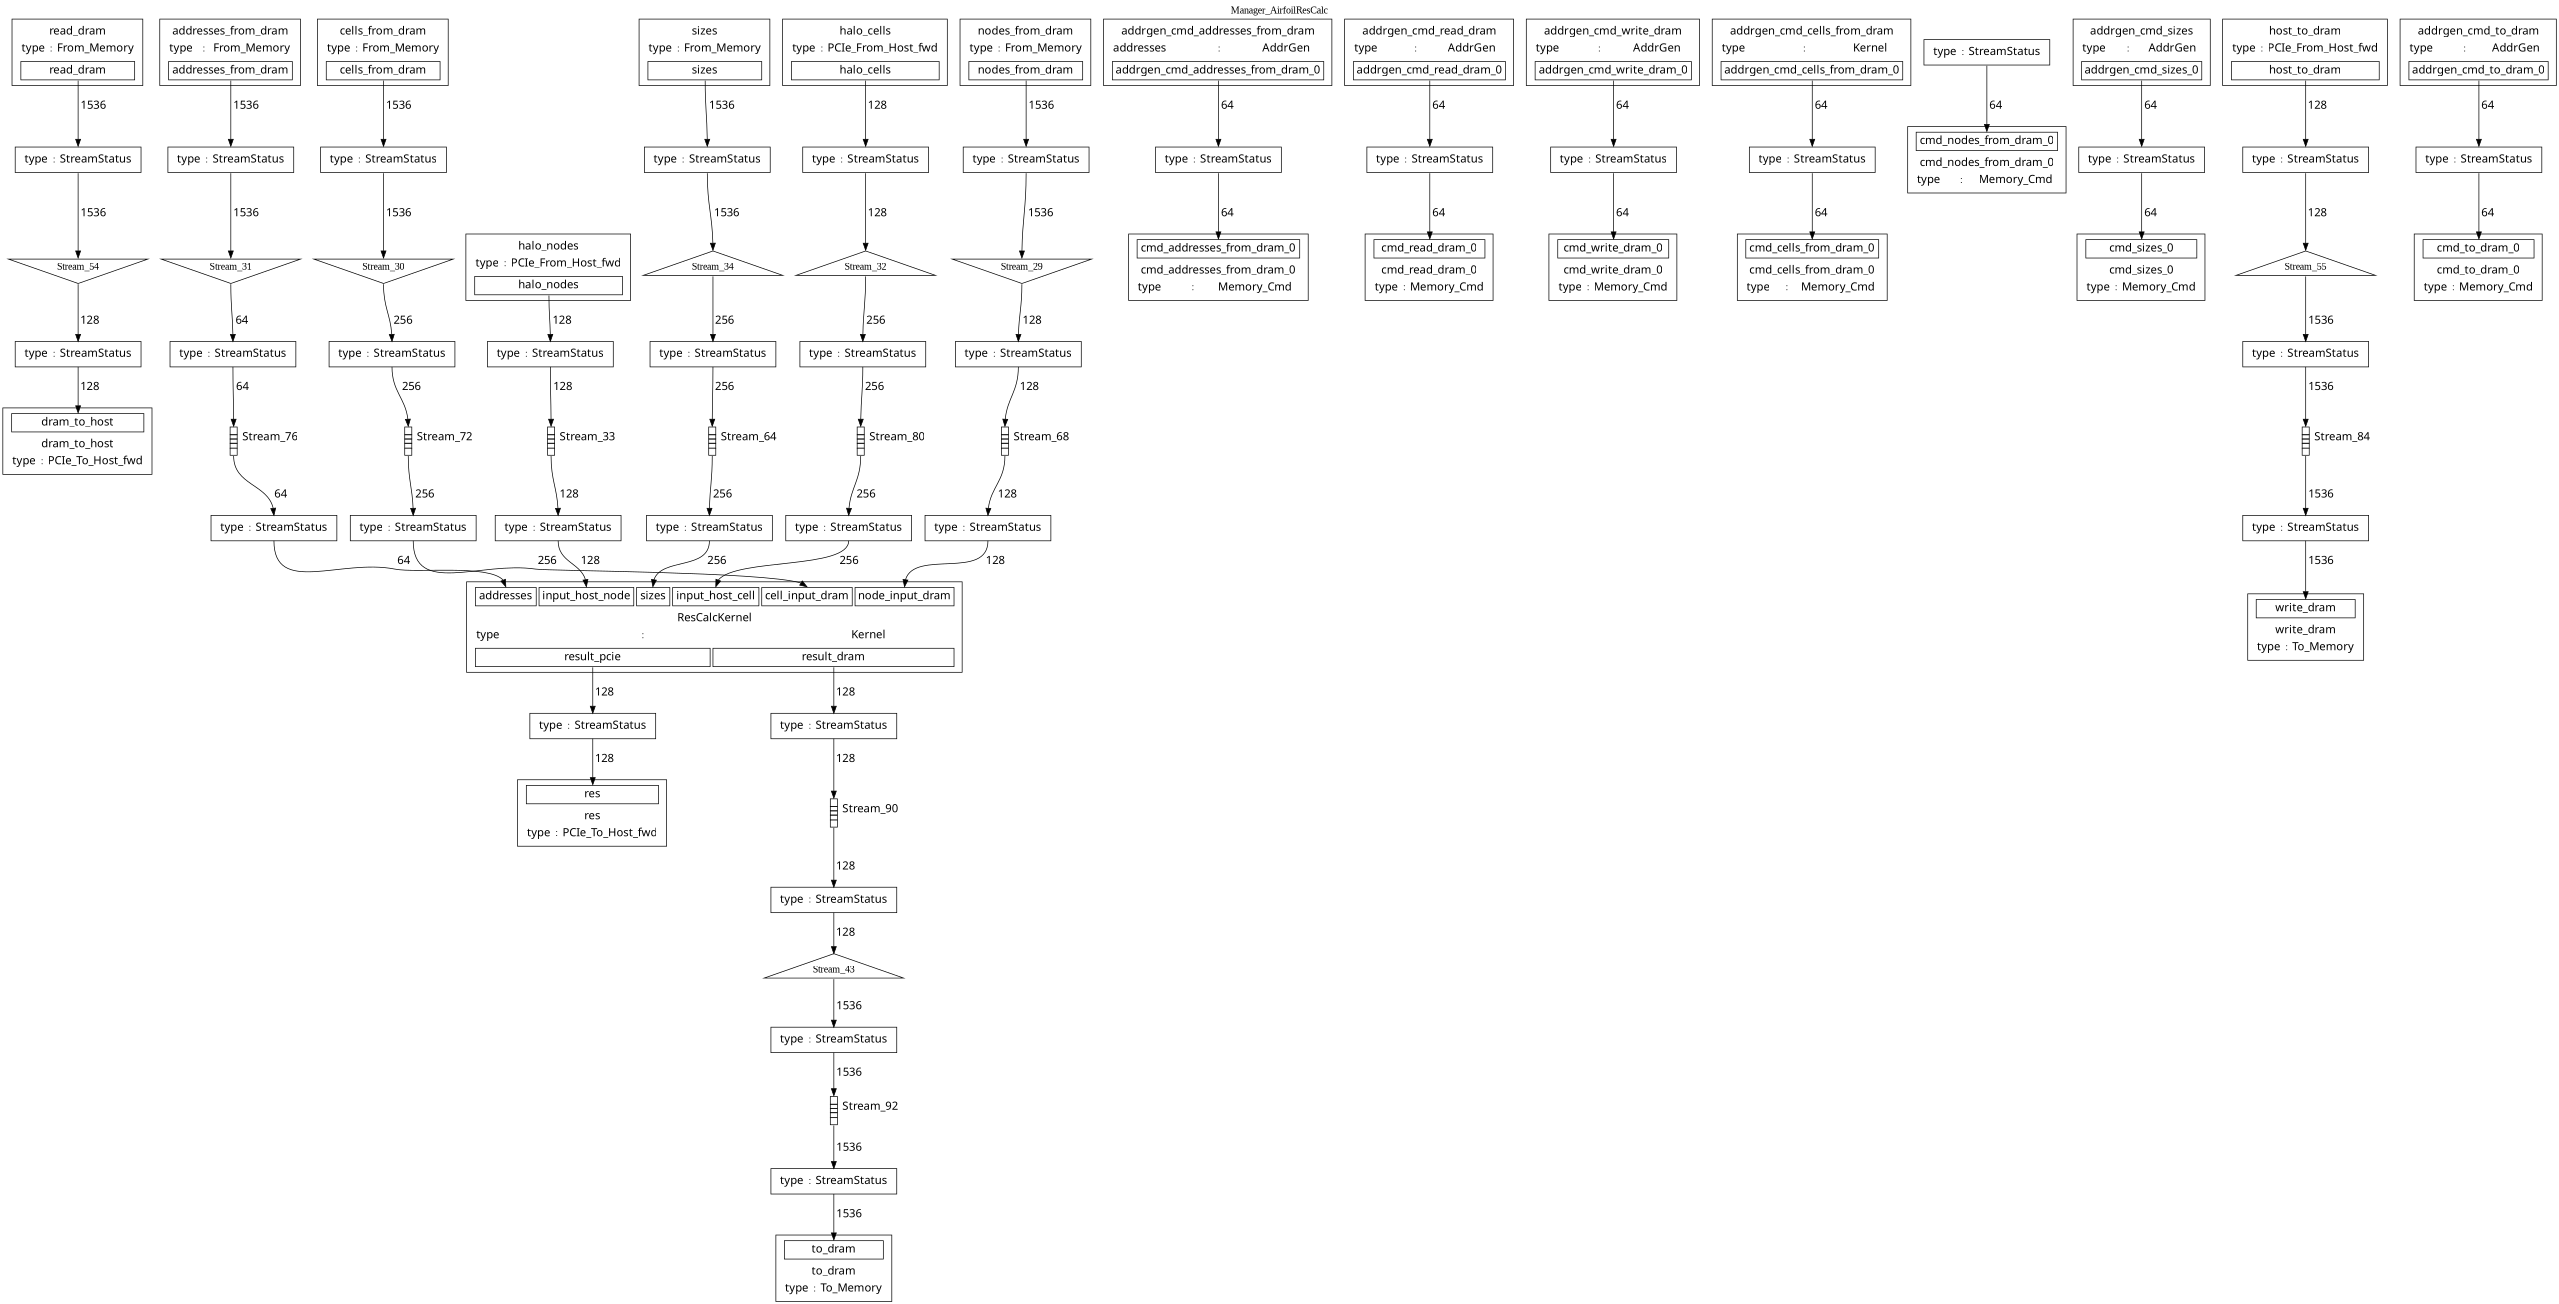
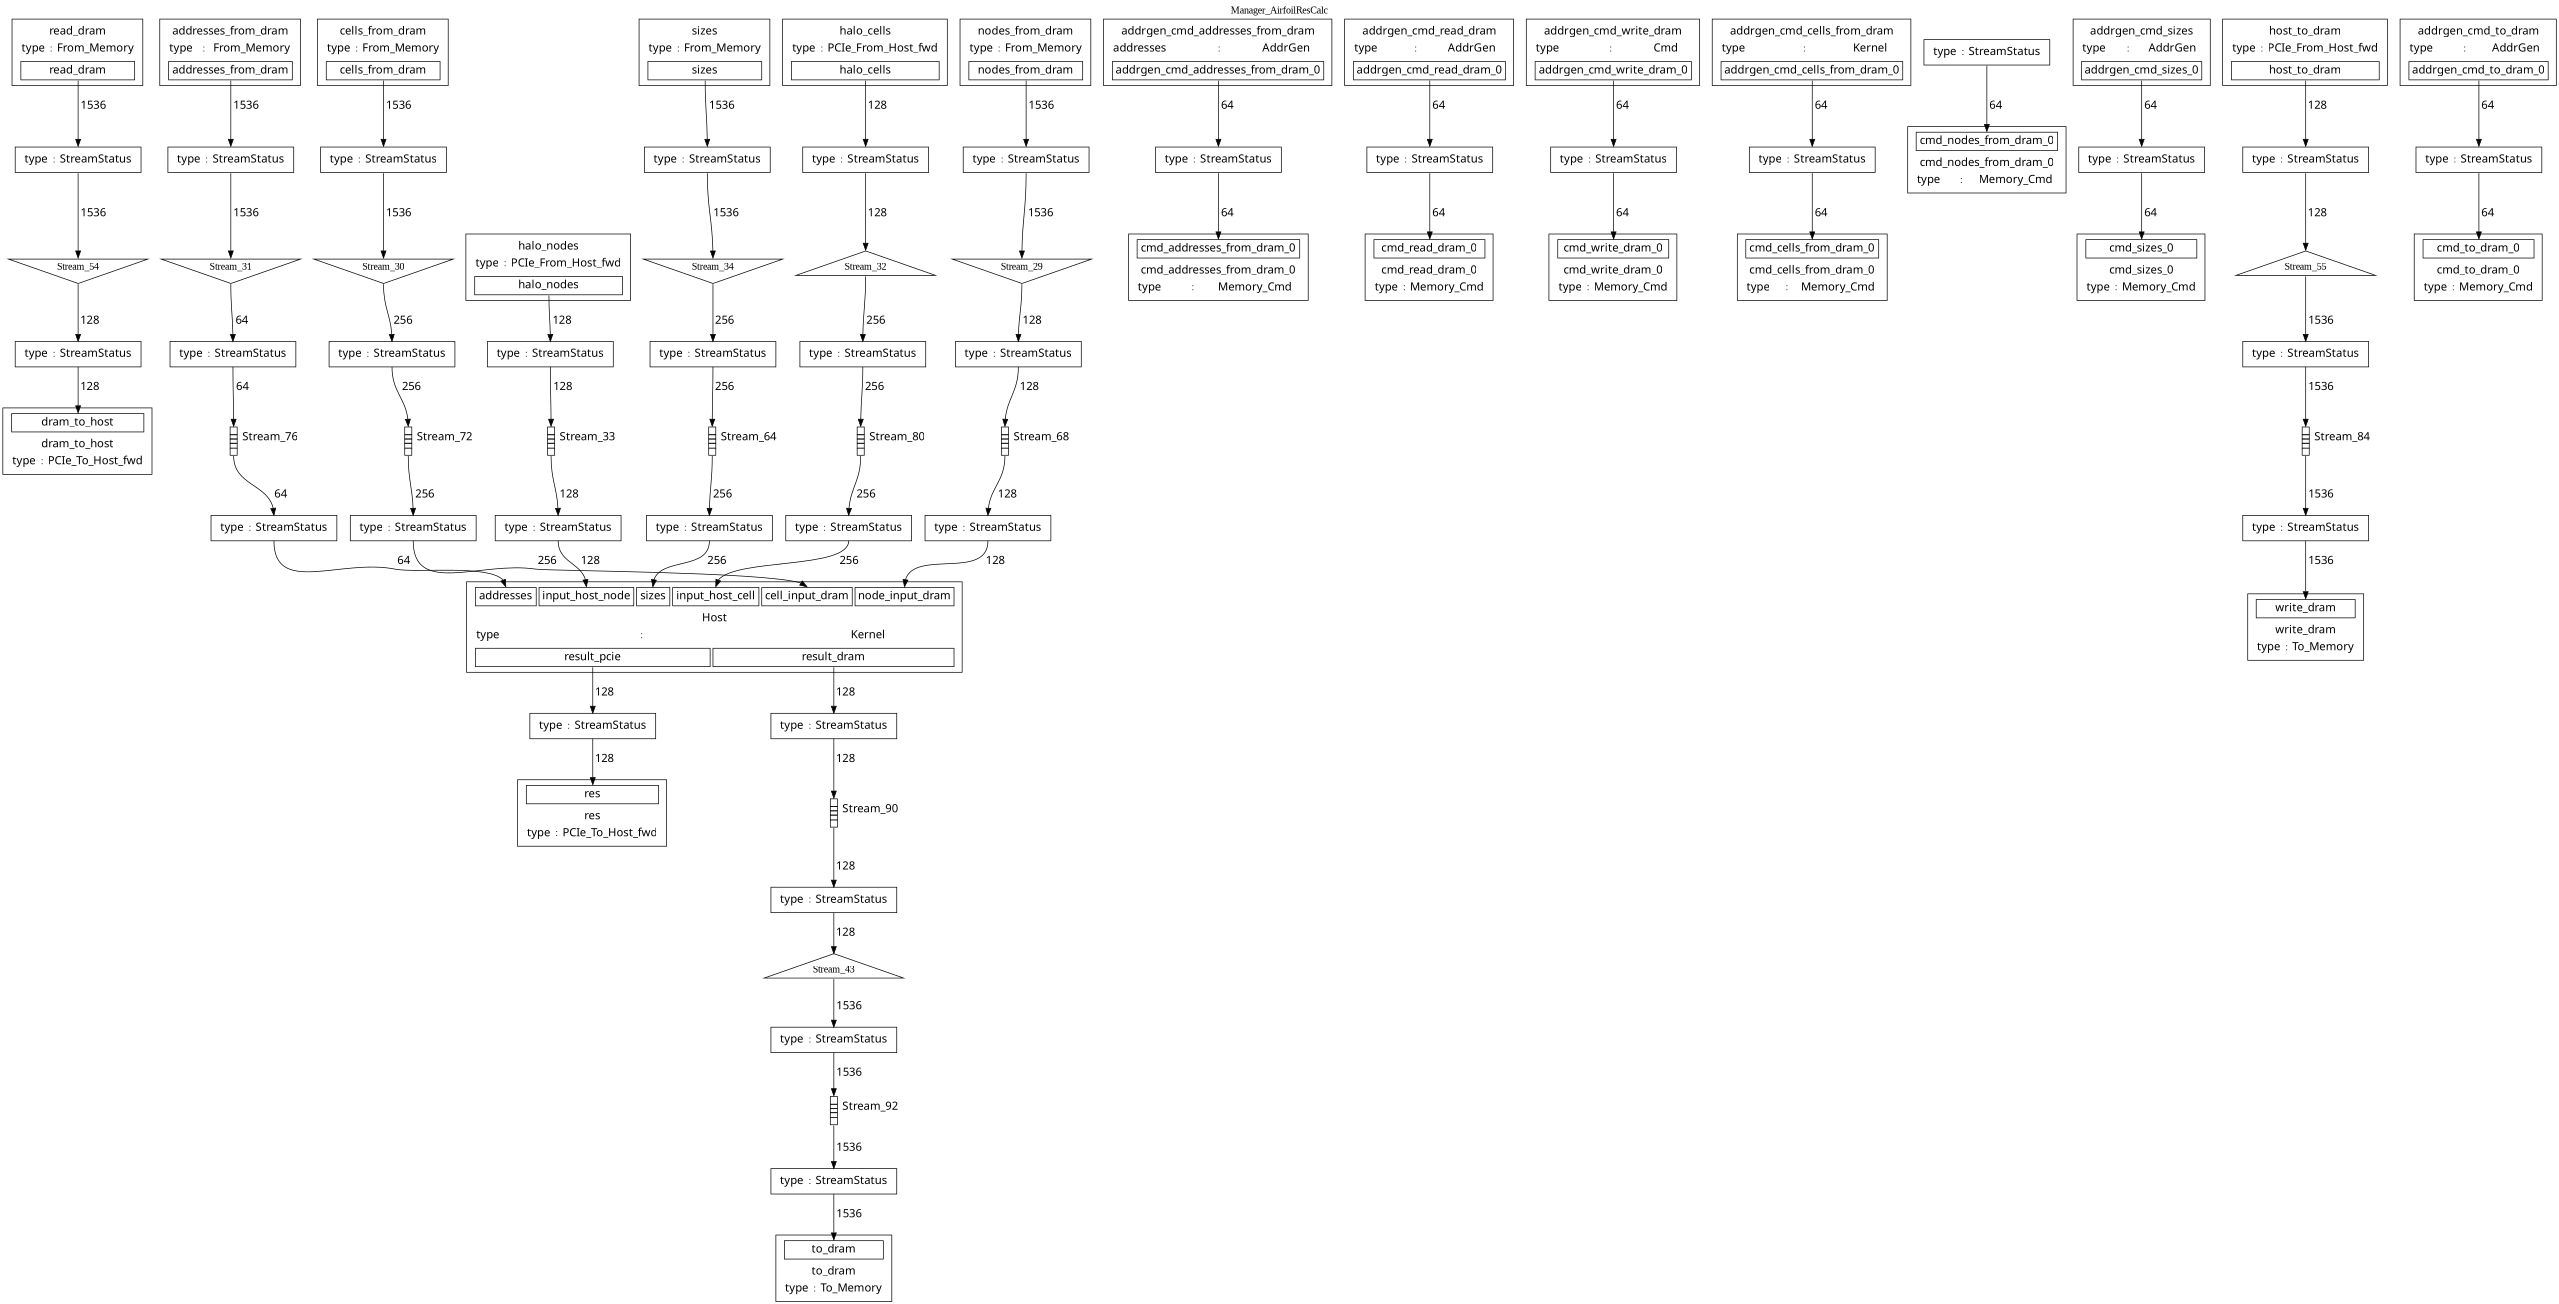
node "addrgen_cmd_write_dram": text "AddrGen" -> "Cmd"
node "Stream_34": shape triangle -> invtriangle
node "addresses": text "ResCalcKernel" -> "Host"
